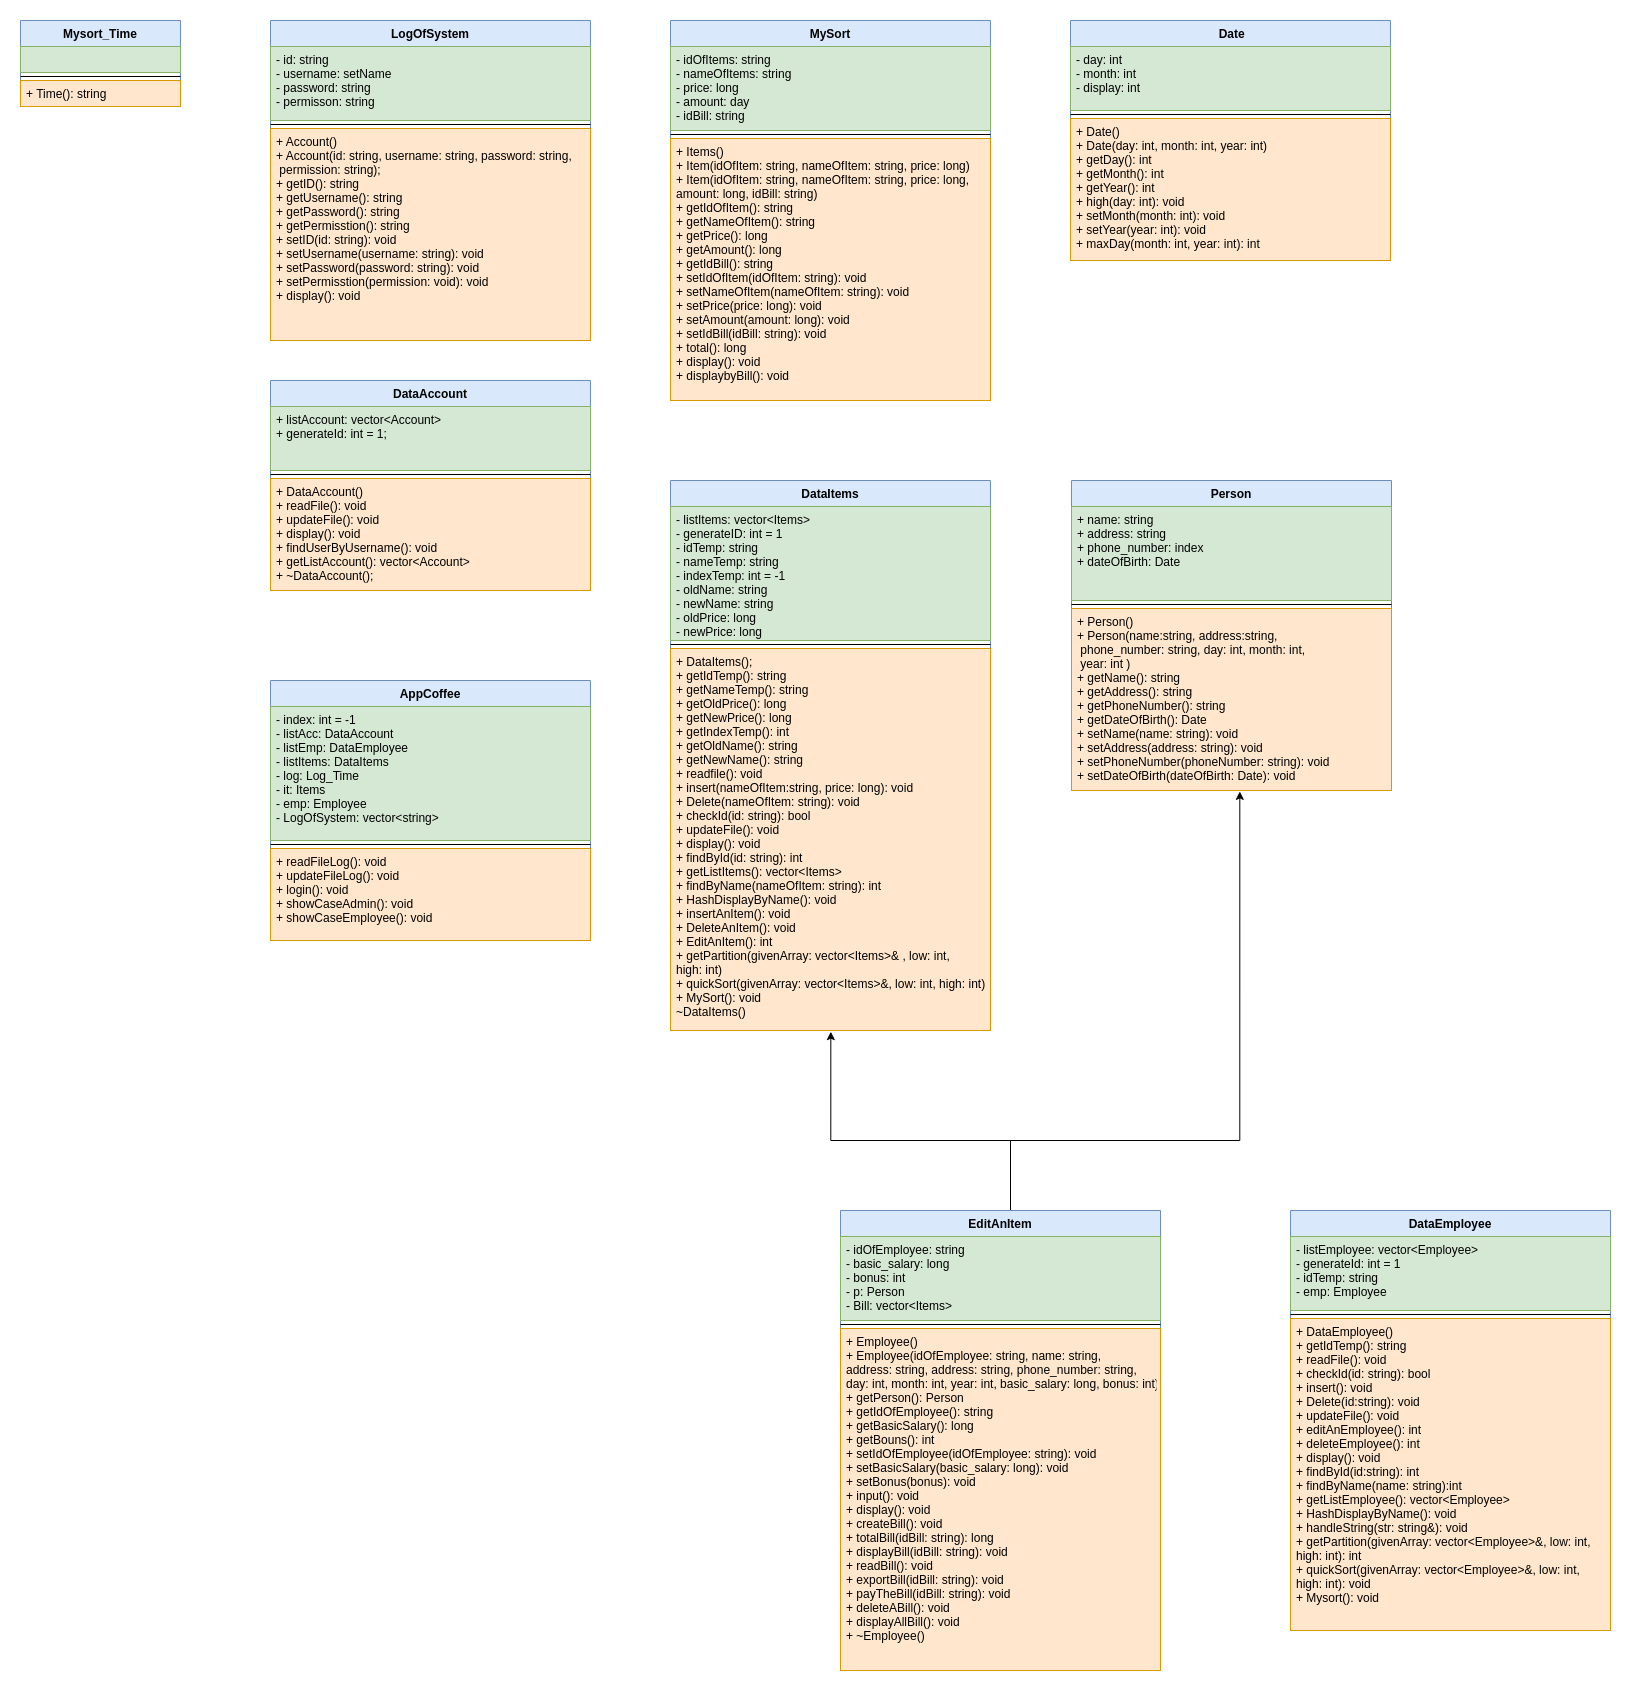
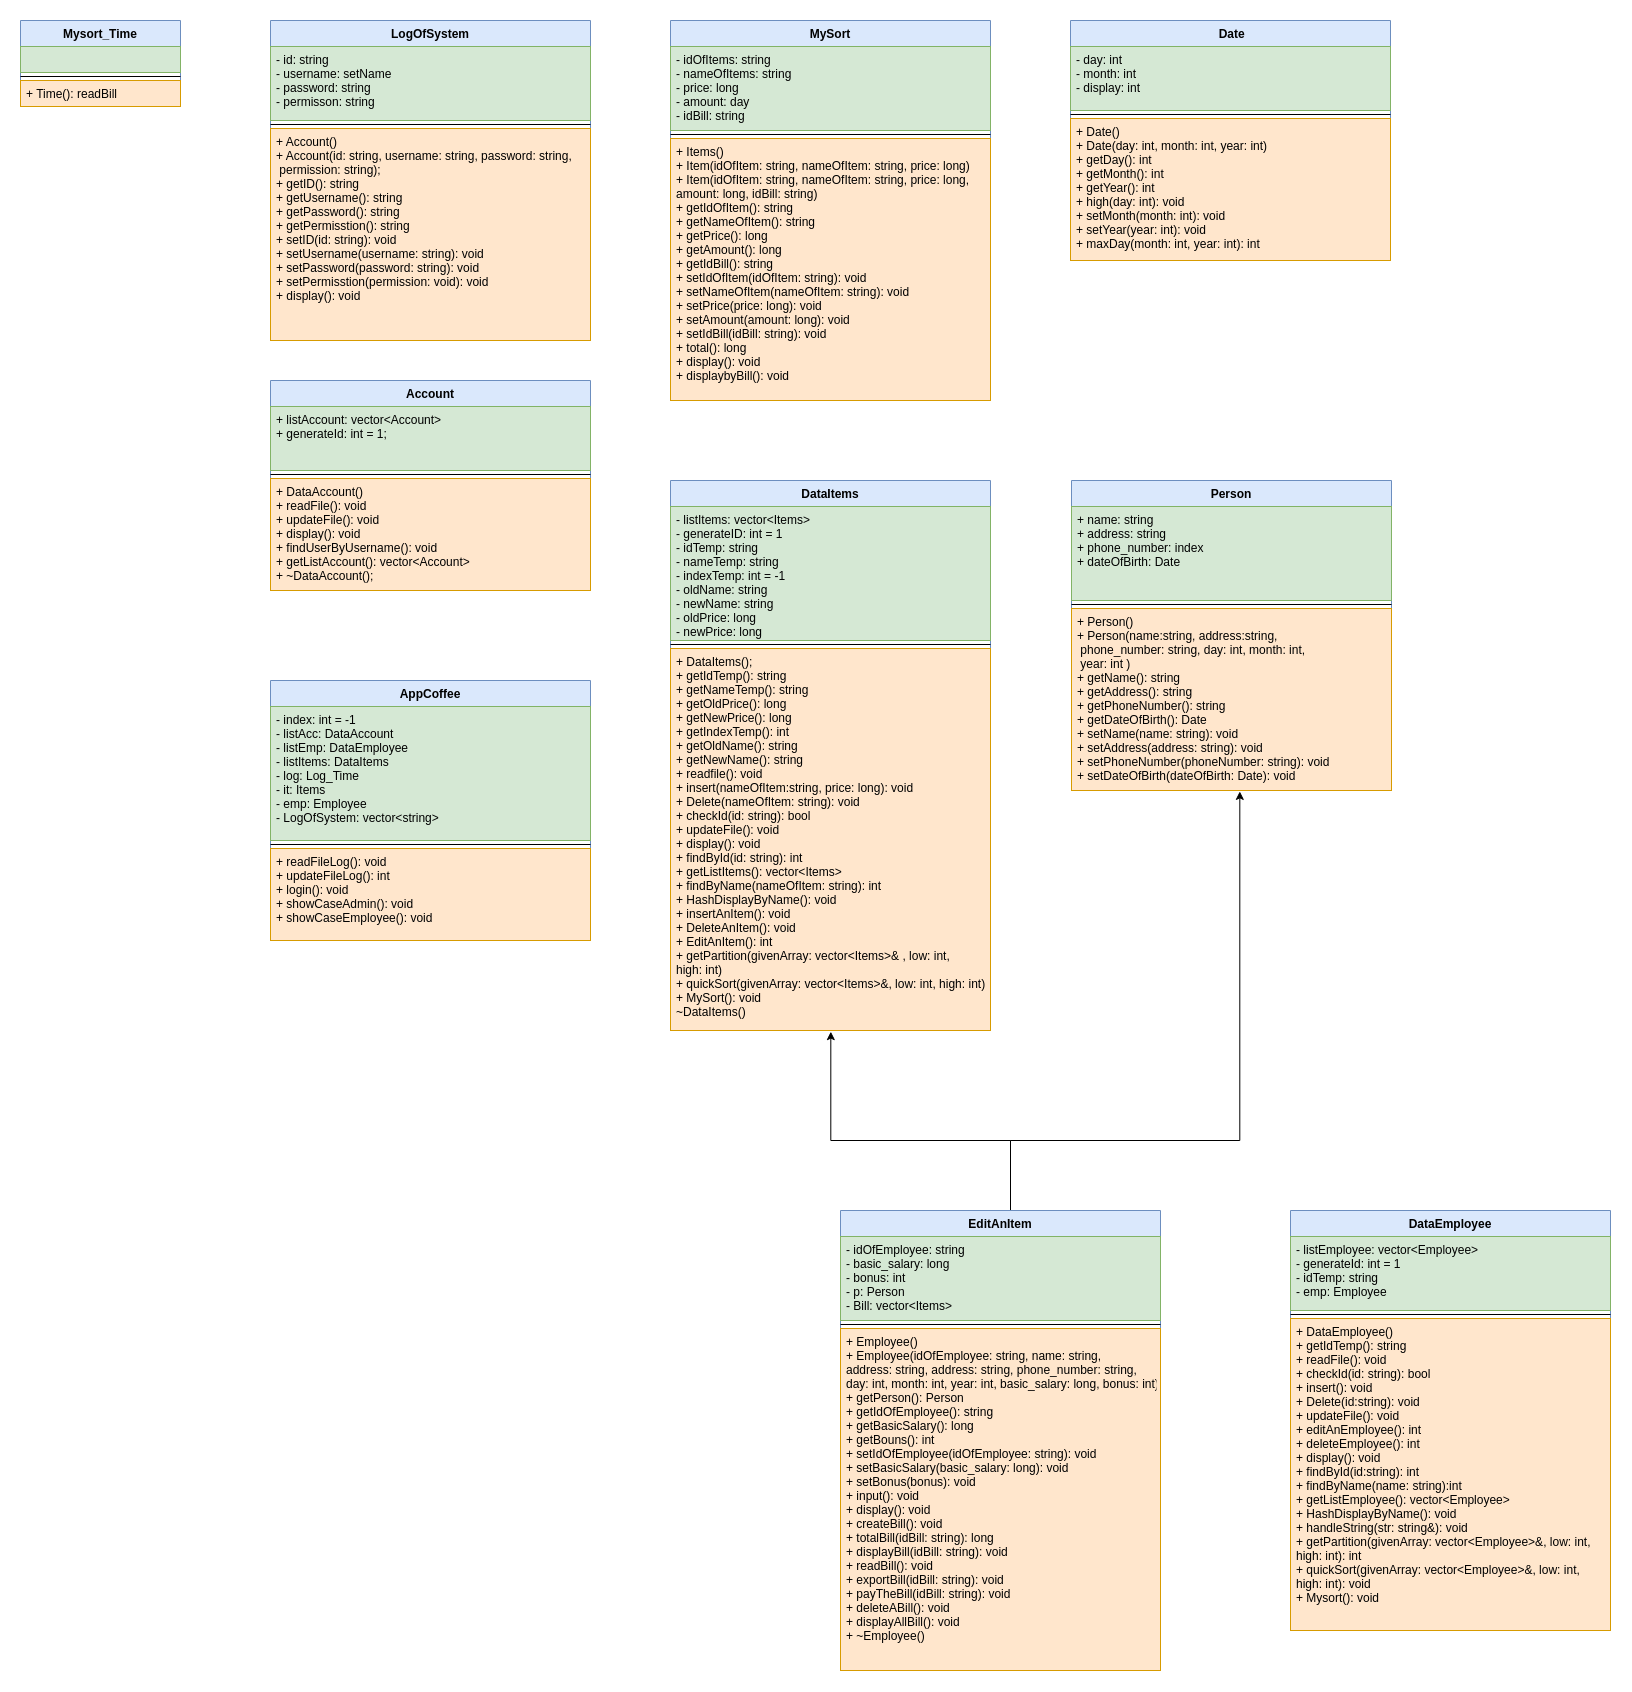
node "+ Time(): string": label "+ Time(): string" -> "+ Time(): readBill"
node "DataAccount": label "DataAccount" -> "Account"
node "+ readFileLog(): void + updateFileLog(): void + login(): void + showCaseAdmin(): void + showCaseEmployee(): void": label "+ readFileLog(): void + updateFileLog(): void + login(): void + showCaseAdmin(): void + showCaseEmployee(): void" -> "+ readFileLog(): void + updateFileLog(): int + login(): void + showCaseAdmin(): void + showCaseEmployee(): void"
